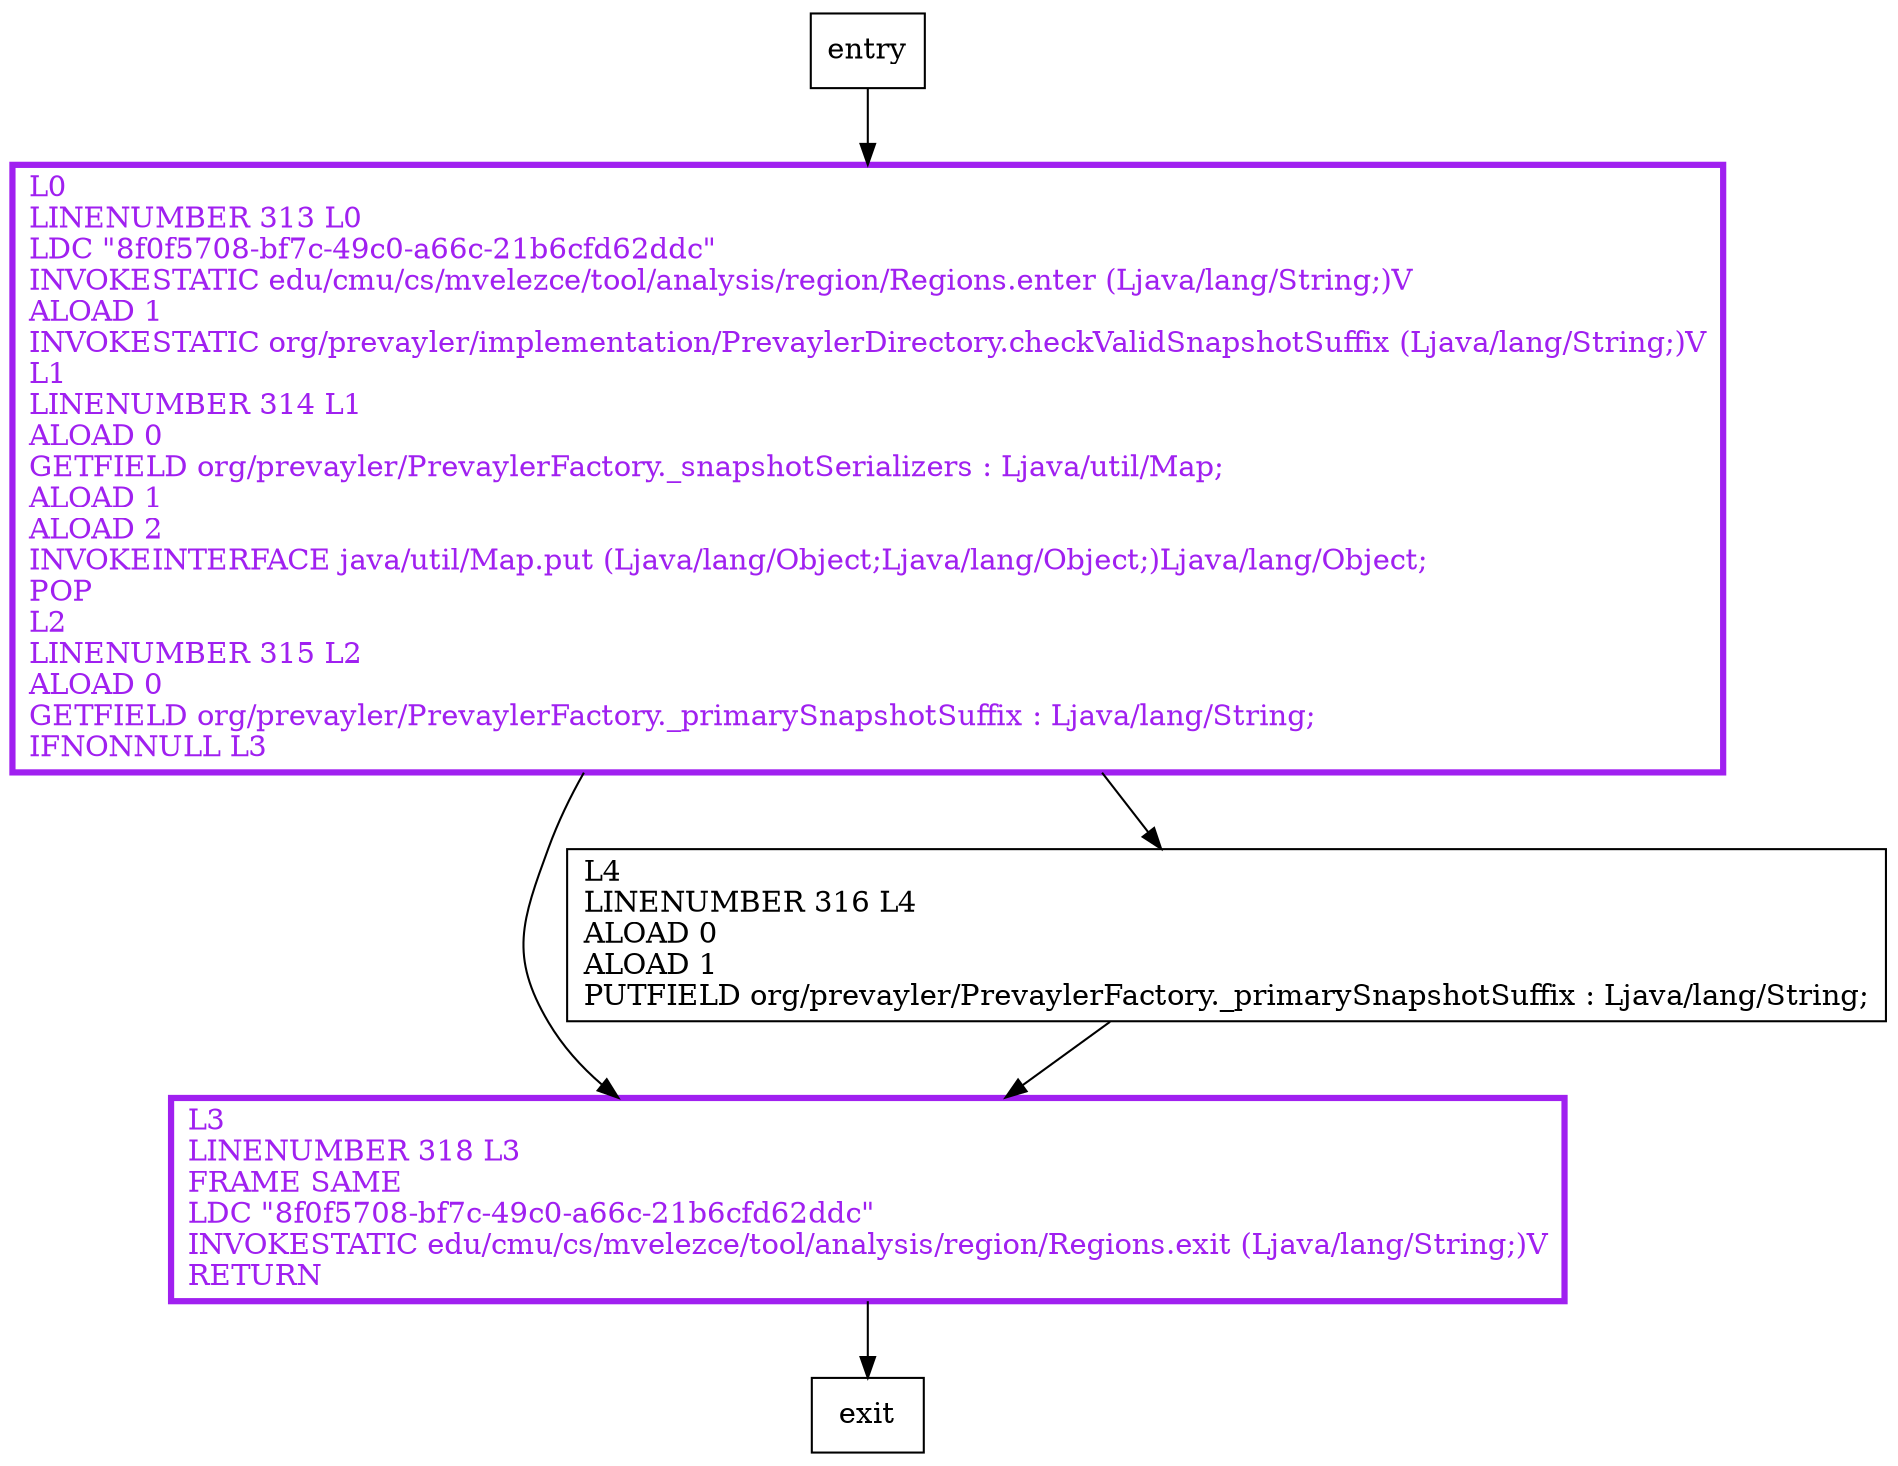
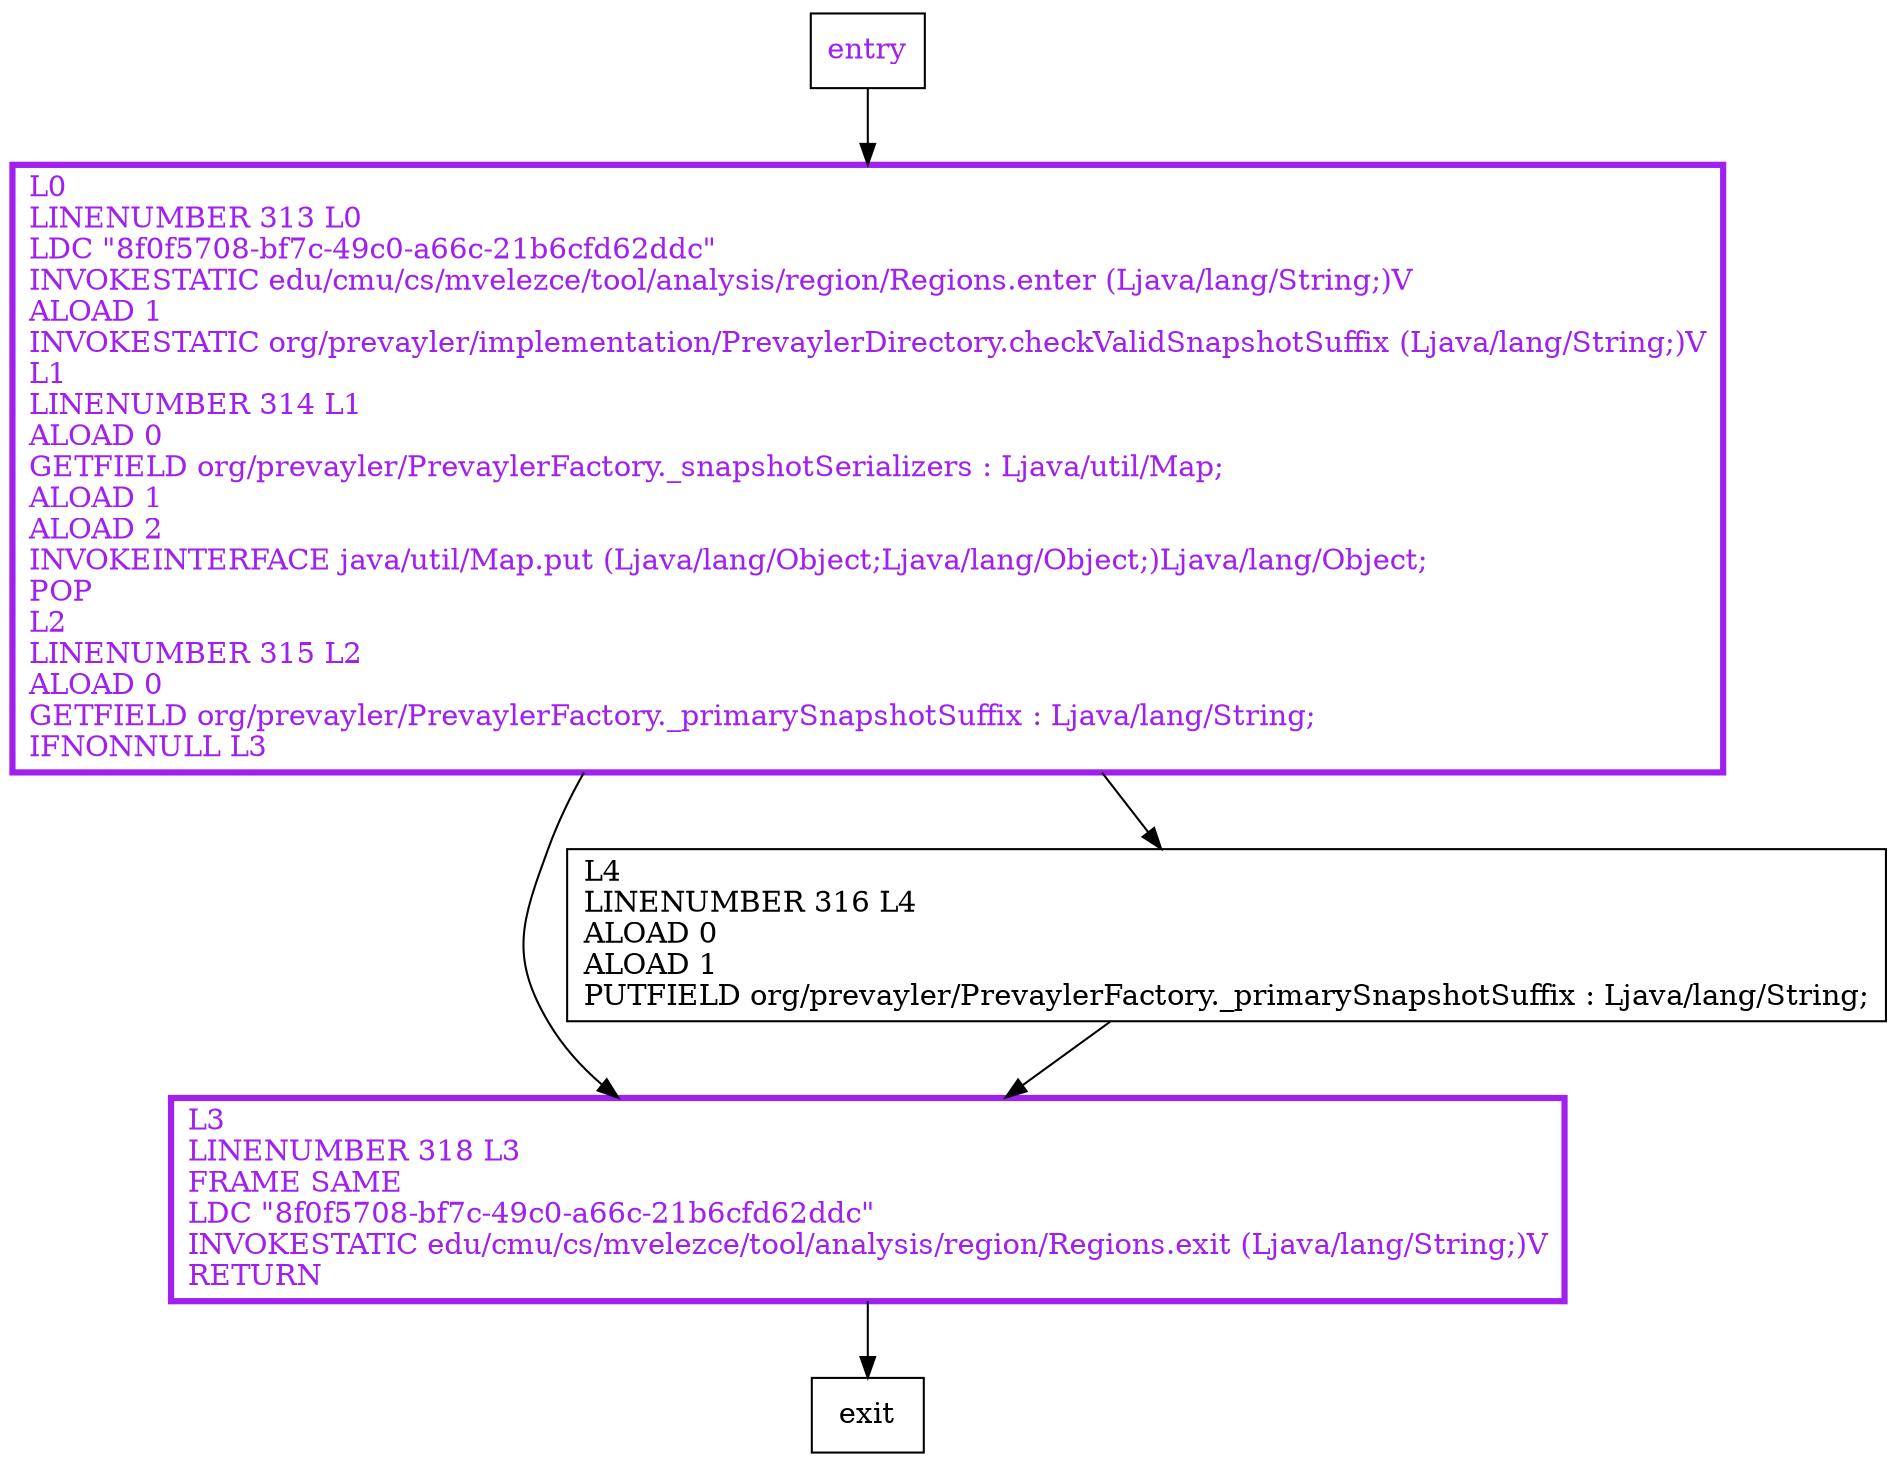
node "entry": fontcolor black -> purple
